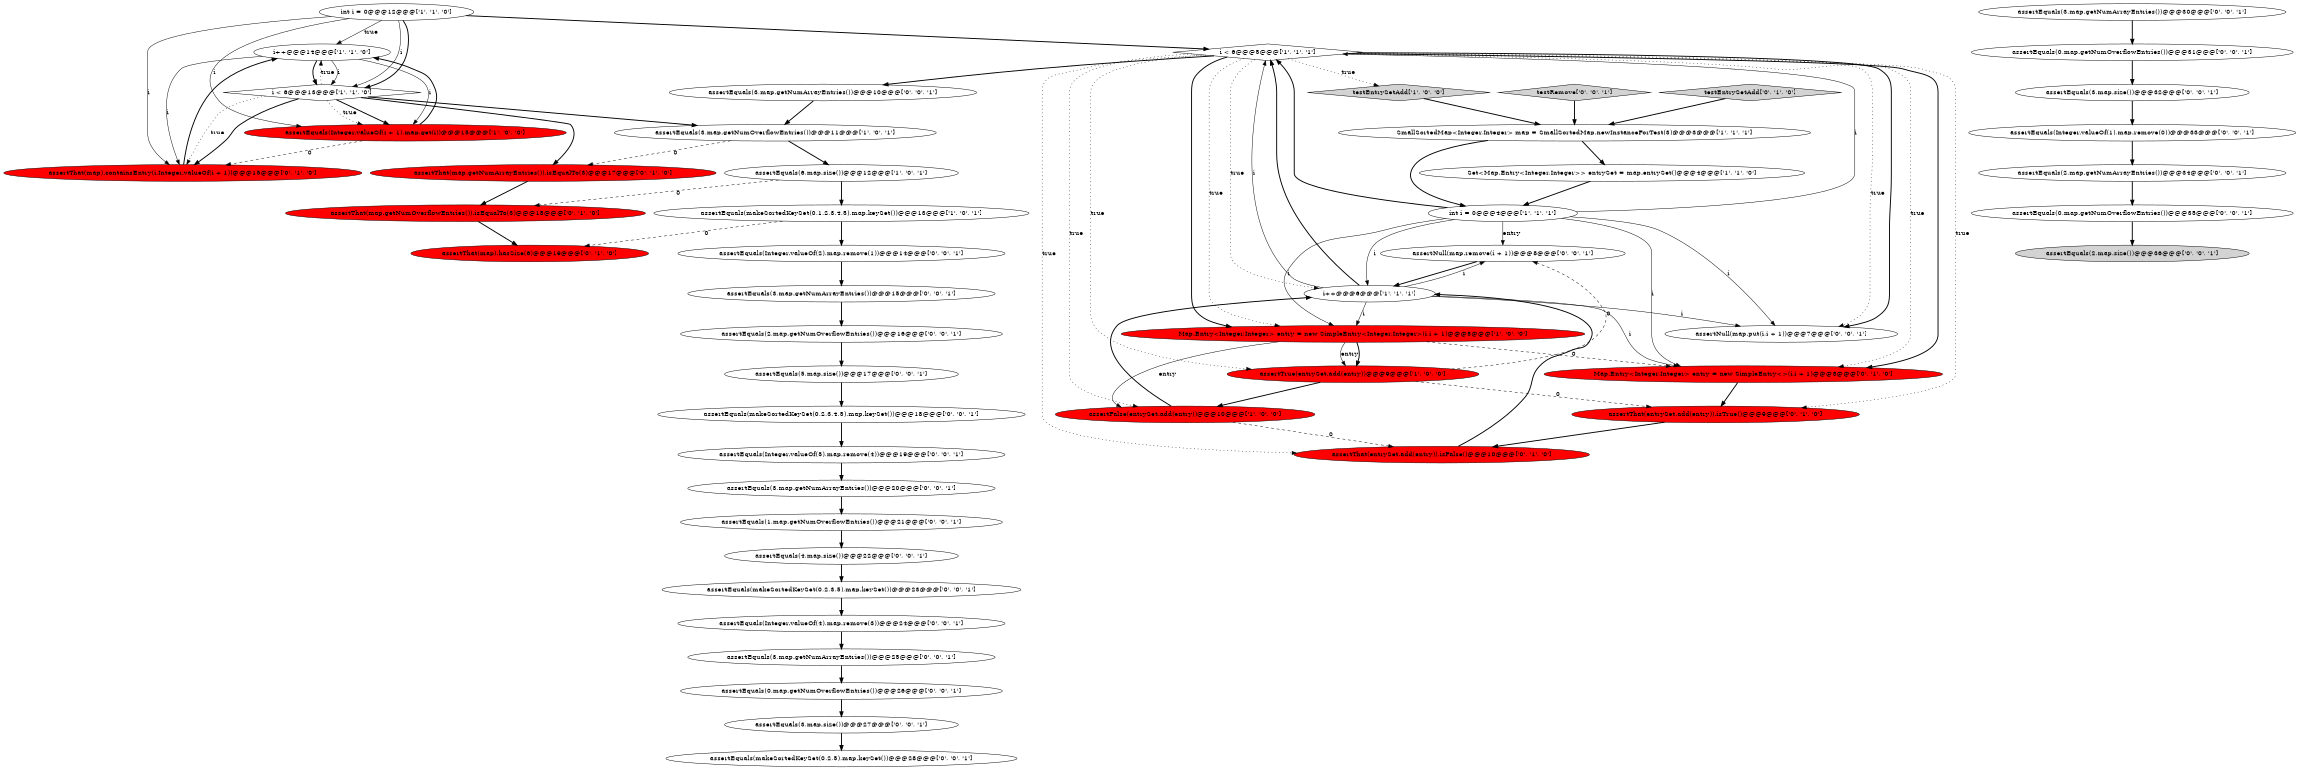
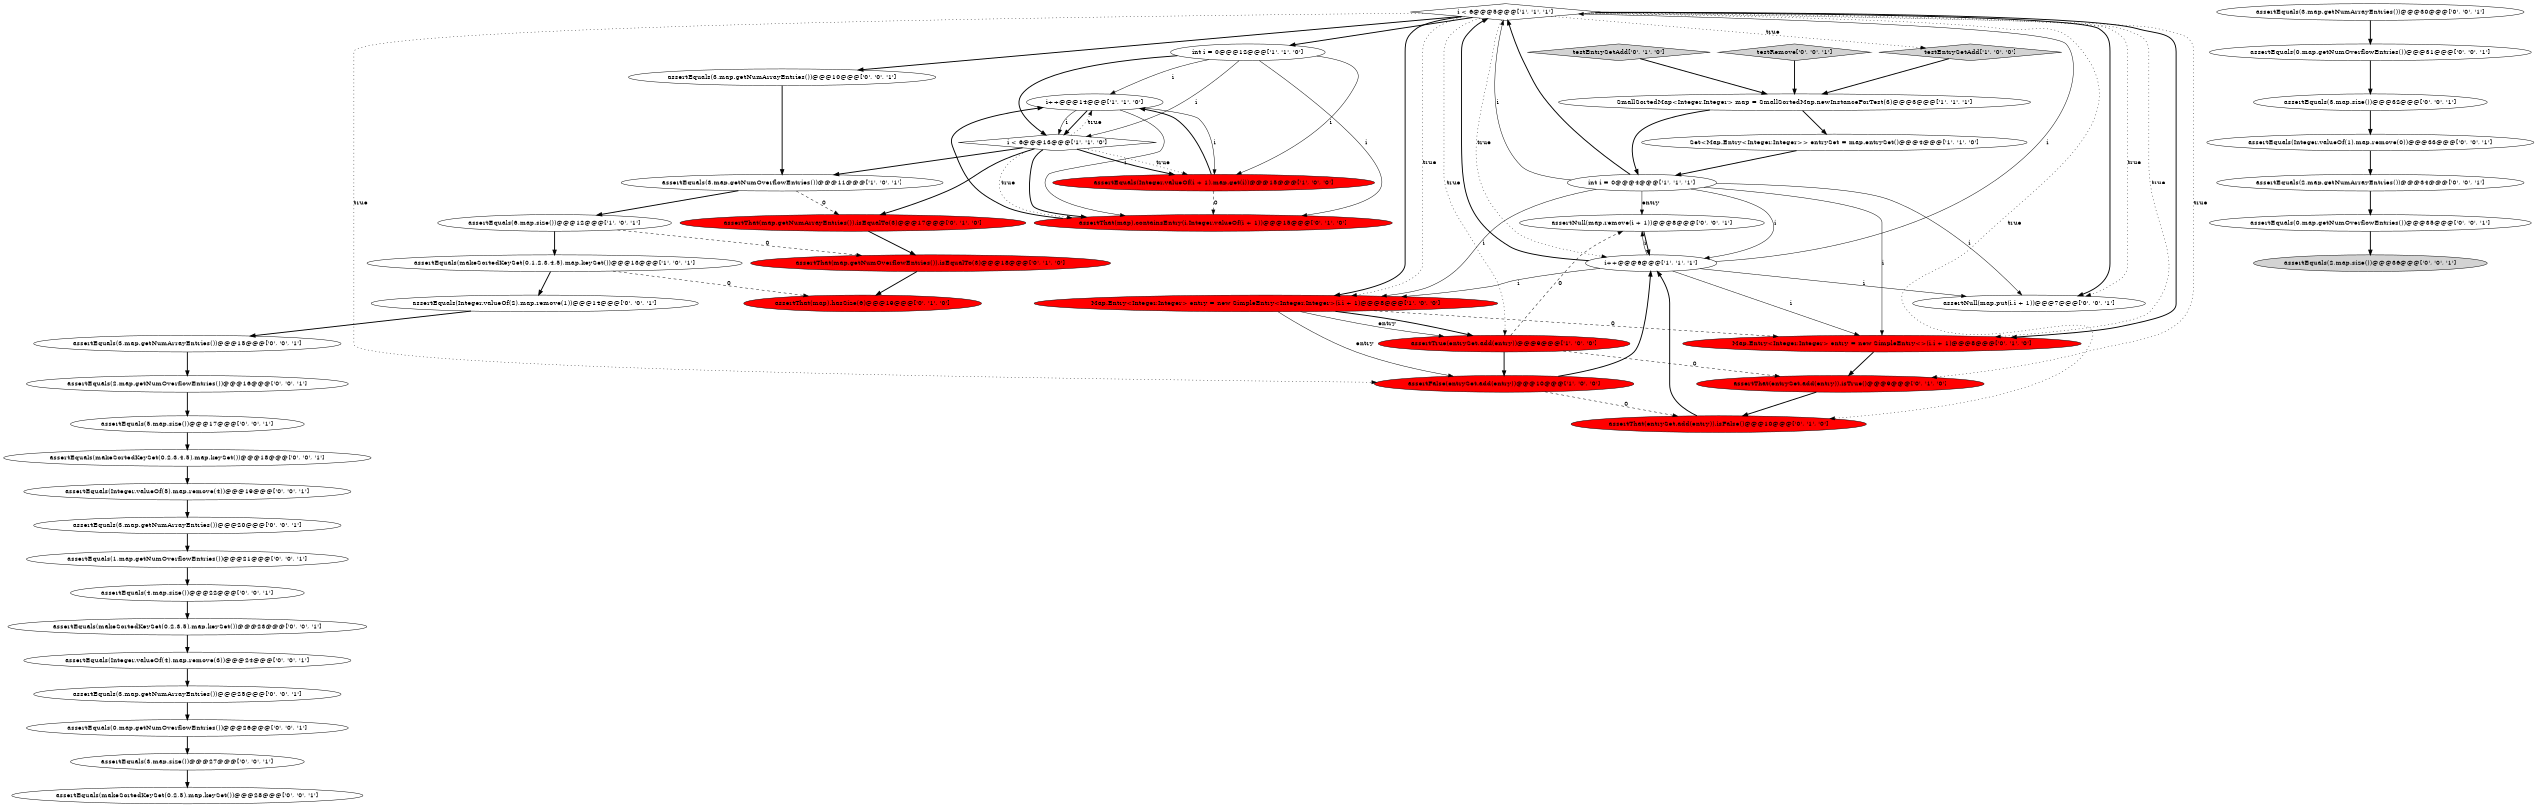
edge "int i = 0@@@12@@@['1', '1', '0']" -> "i++@@@14@@@['1', '1', '0']": label "true" -> "i"
edge "int i = 0@@@12@@@['1', '1', '0']" -> "i < 6@@@5@@@['1', '1', '1']": reversed
